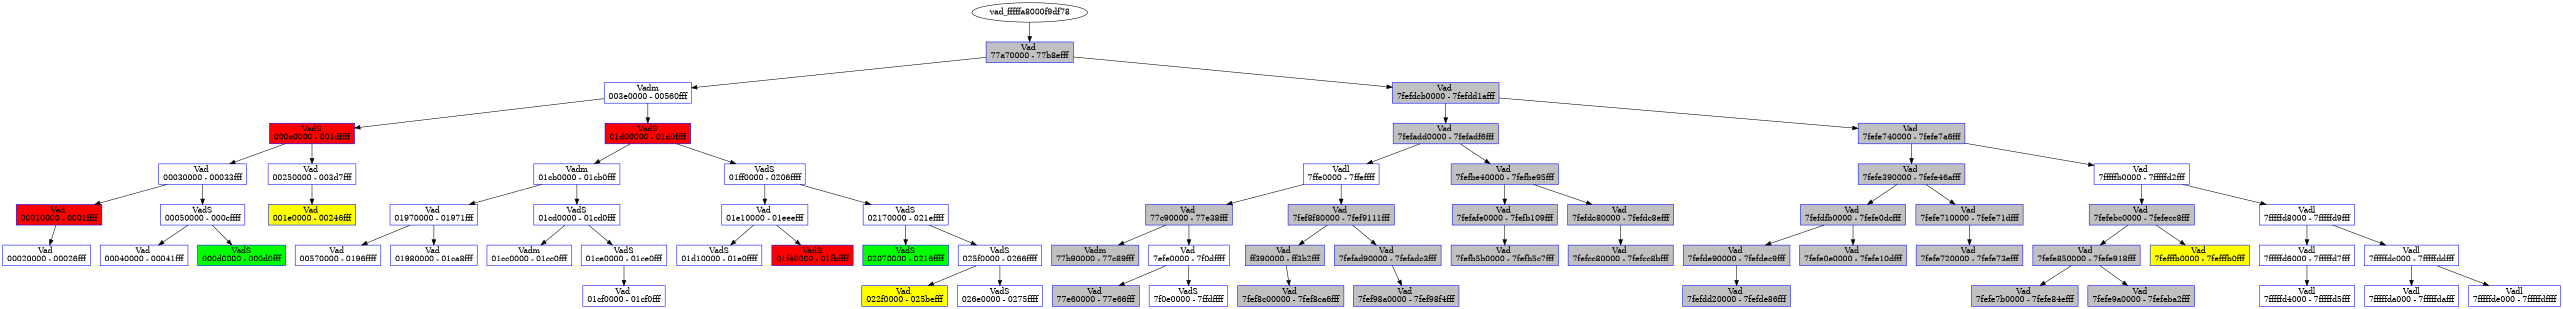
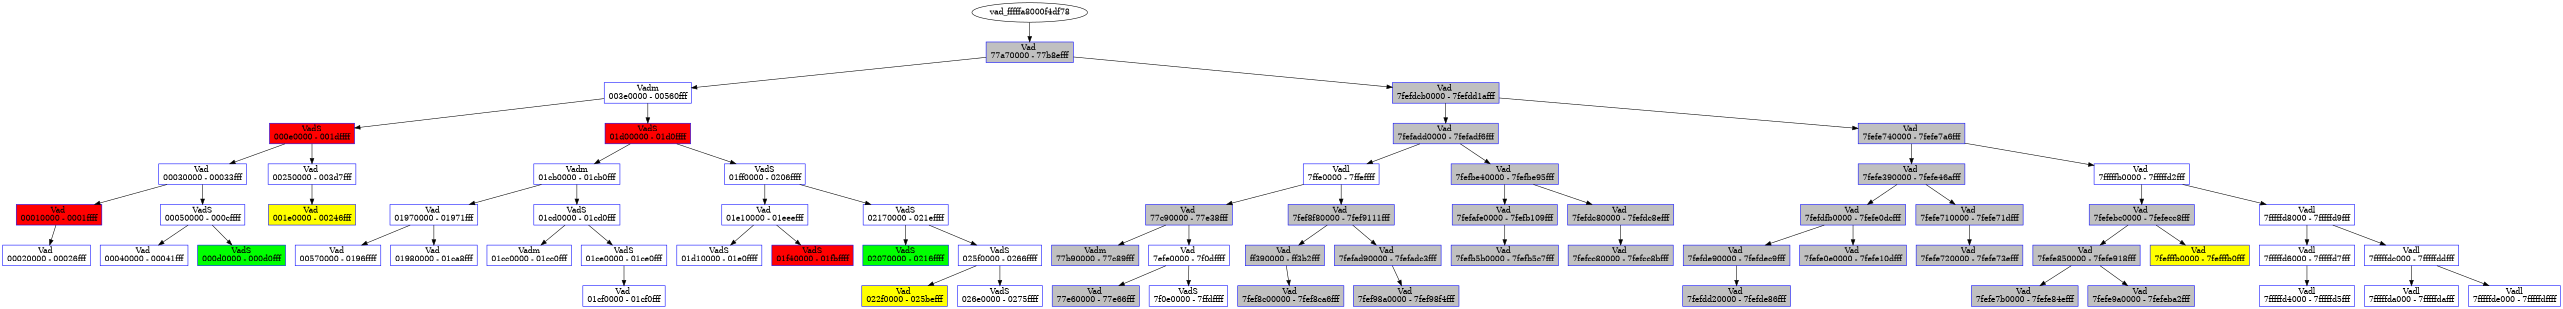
node "vad_fffffa8000f9df78": label "vad_fffffa8000f9df78" -> "vad_fffffa8000f4df78"
